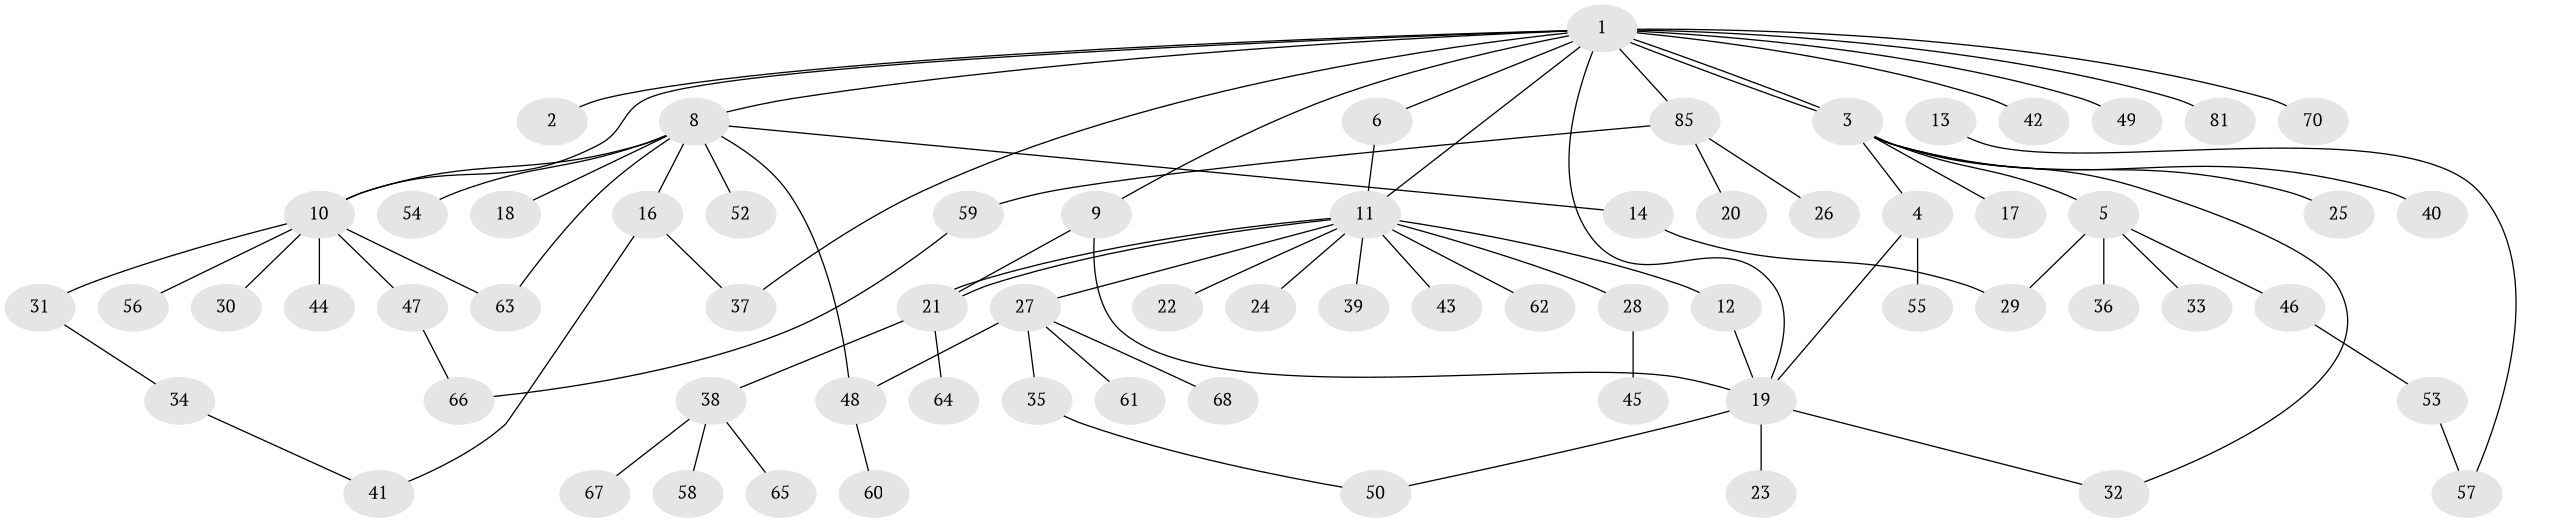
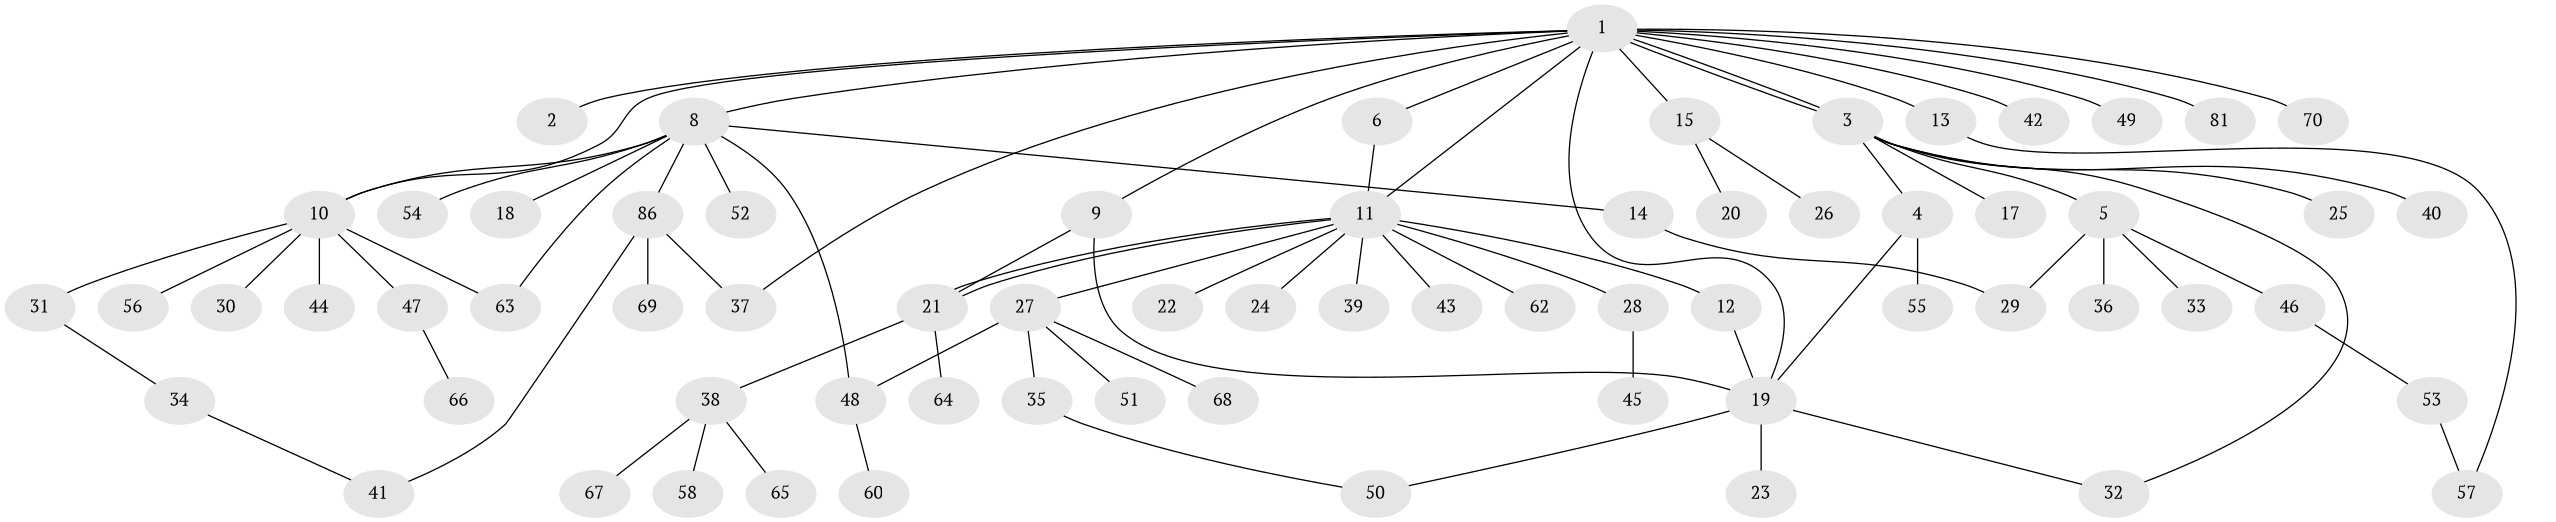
edge "1" -- "13": added
node "85": label "85" -> "15"
node "16": label "16" -> "86"
node "59": removed
node "69": added
node "61": label "61" -> "51"
